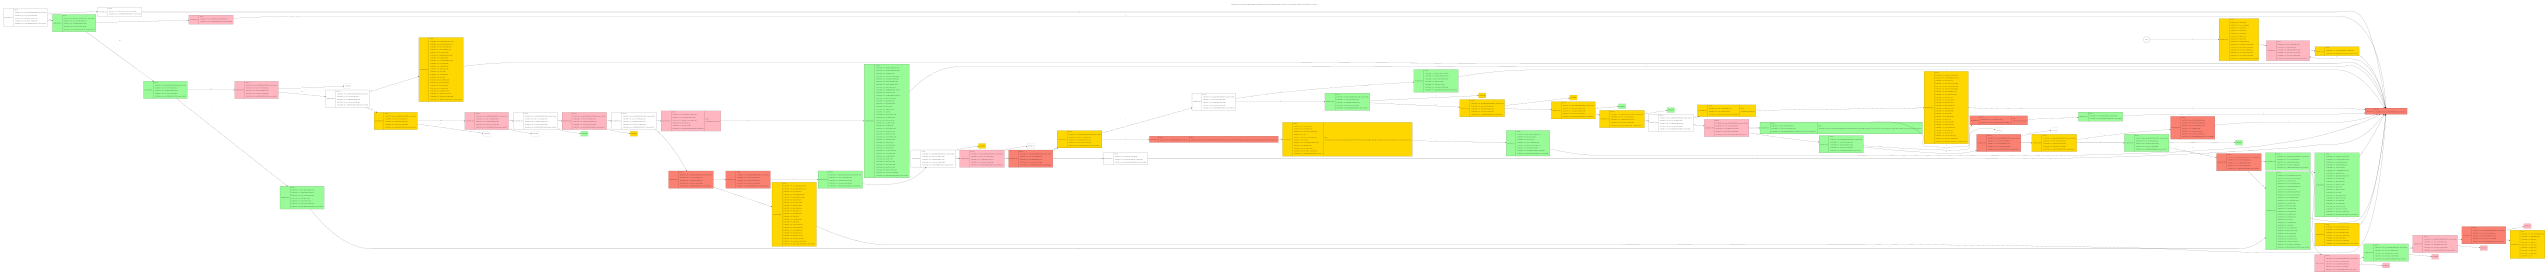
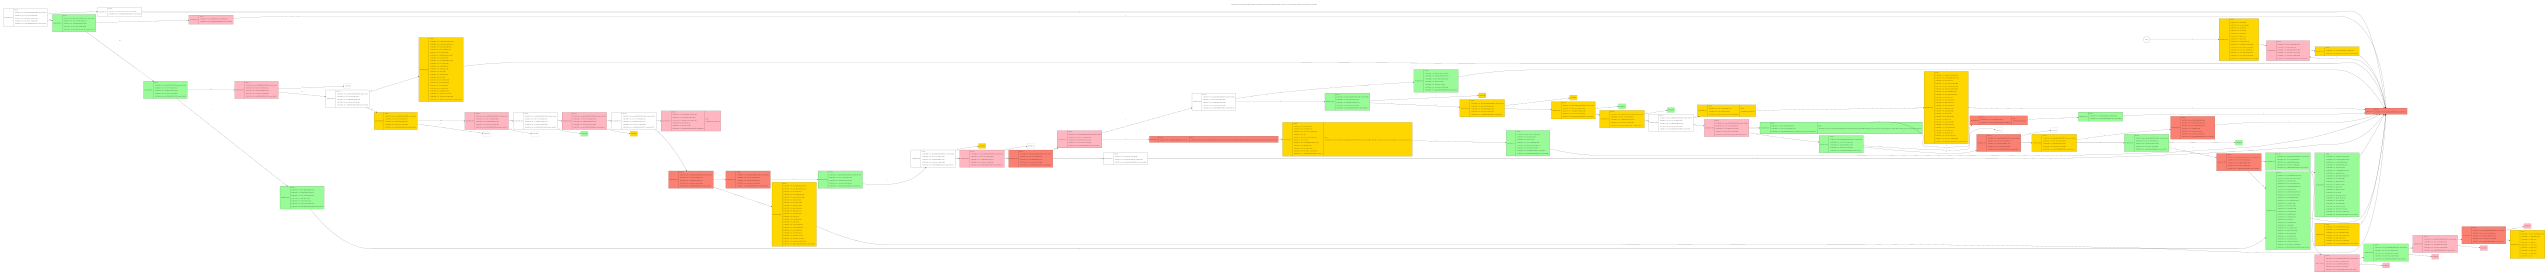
node "0x401994 [163]": removed
node "0x401606 [25]": fillcolor gold -> lightpink
